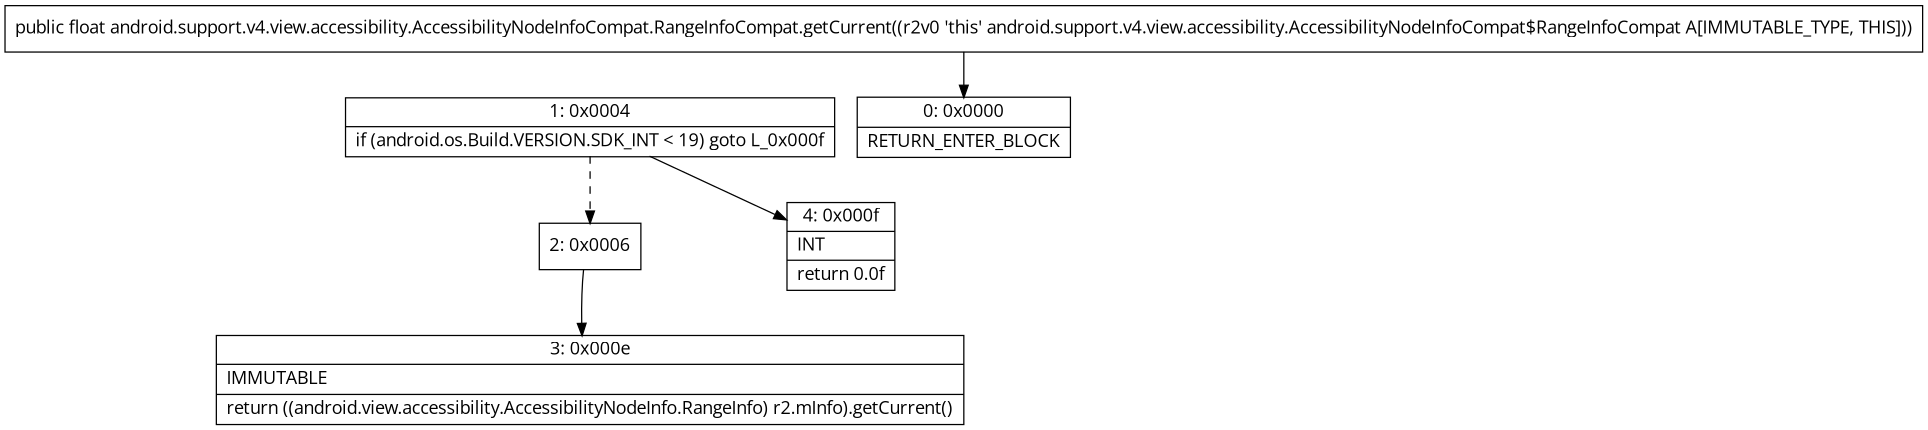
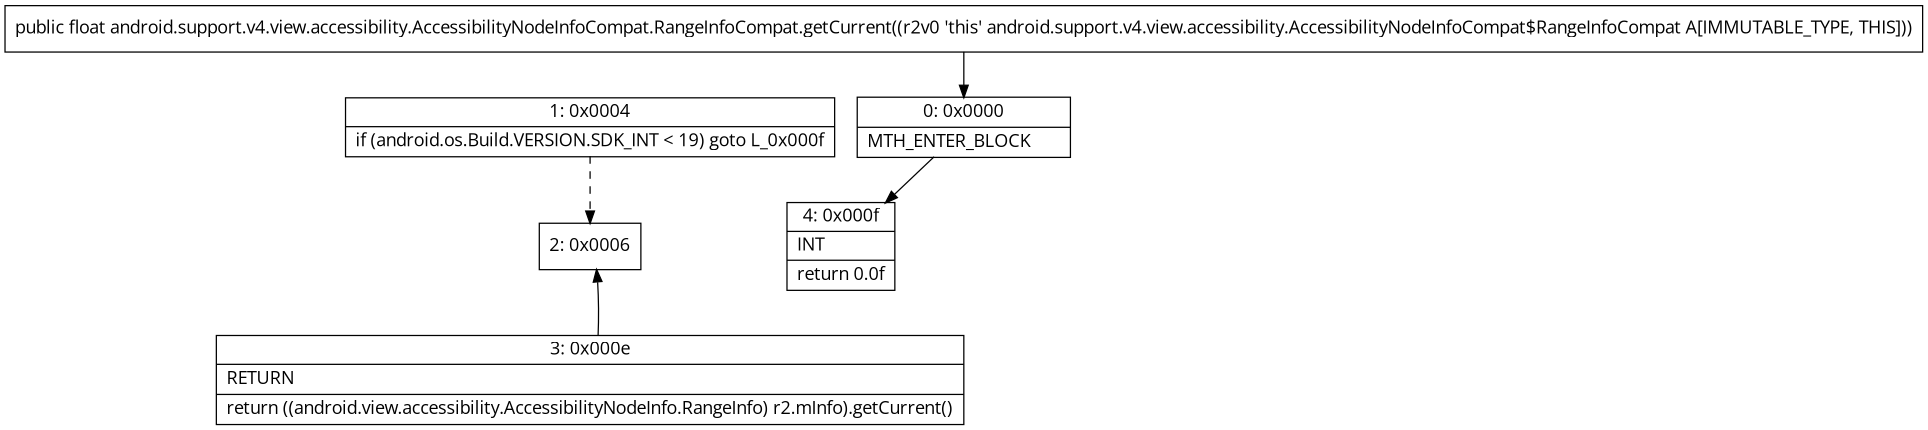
node "0: 0x0000": text "RETURN_ENTER_BLOCK" -> "MTH_ENTER_BLOCK"
edge "1: 0x0004" -> "4: 0x000f": now "0: 0x0000" -> "4: 0x000f"
edge "2: 0x0006" -> "3: 0x000e": reversed
node "3: 0x000e": text "IMMUTABLE" -> "RETURN"
